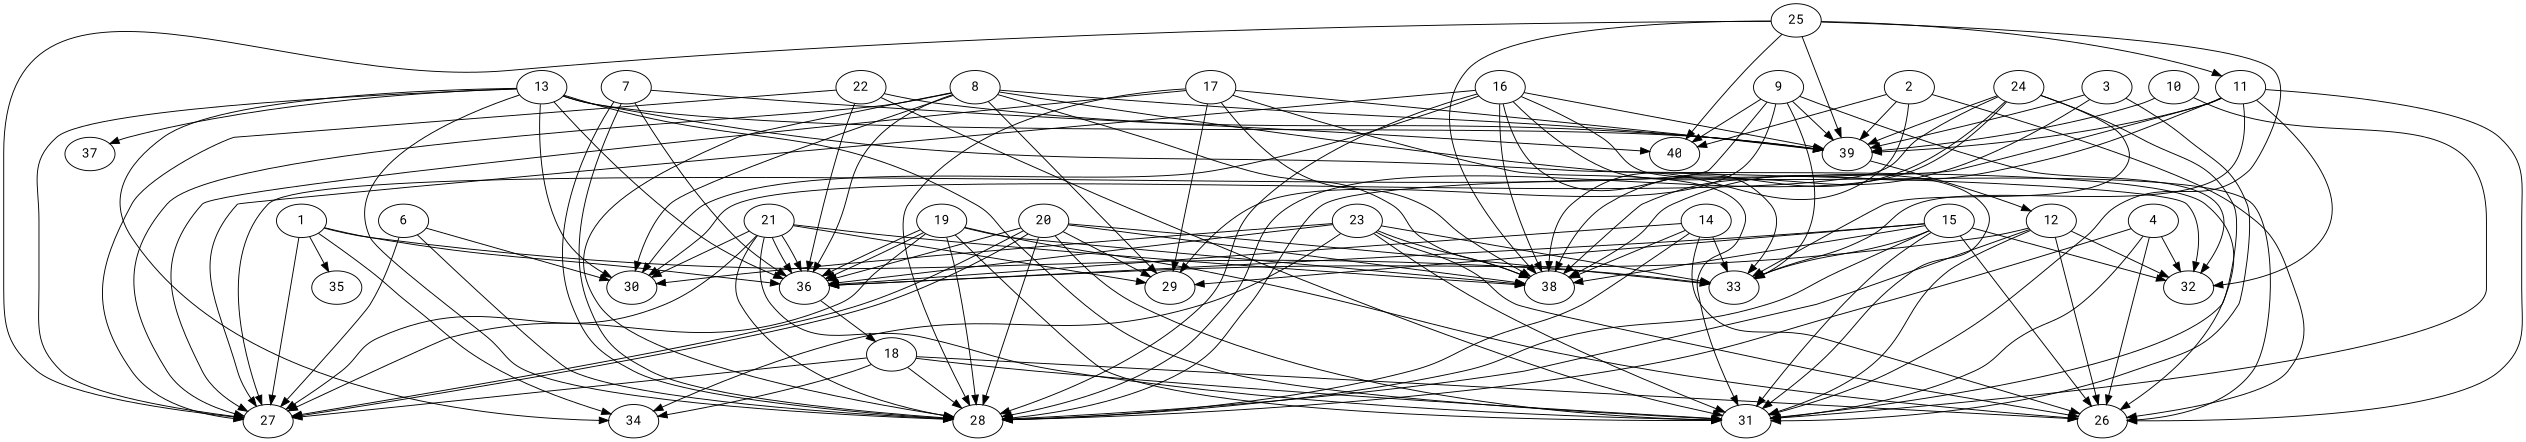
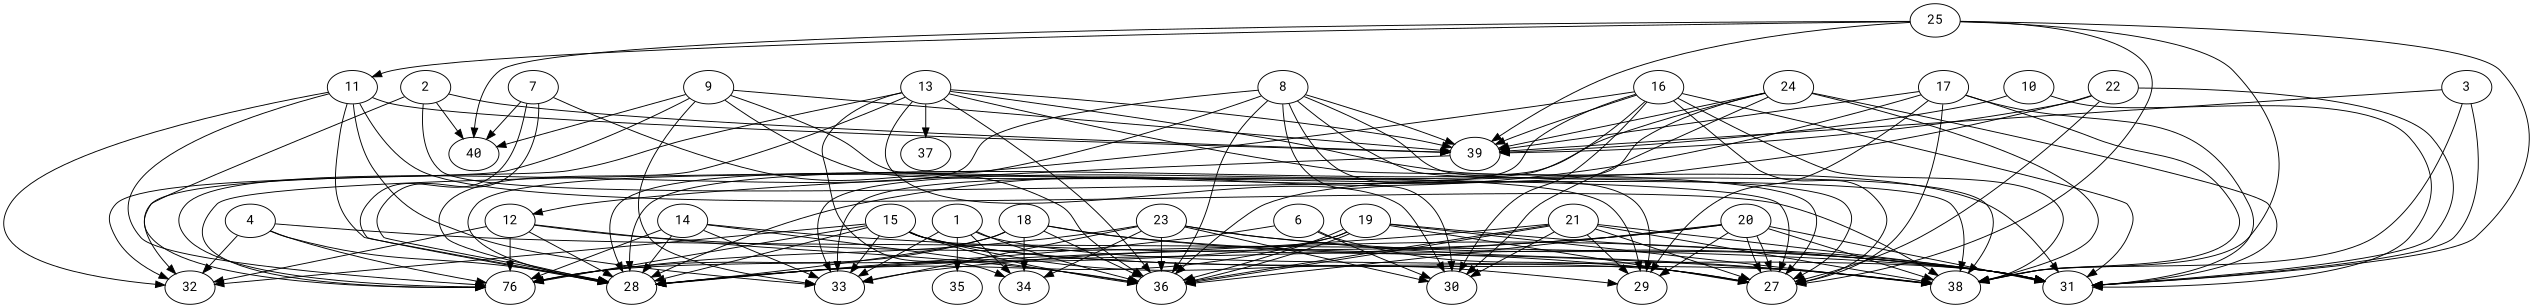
edge "36" -> "18": reversed
node "26": label "26" -> "76"
